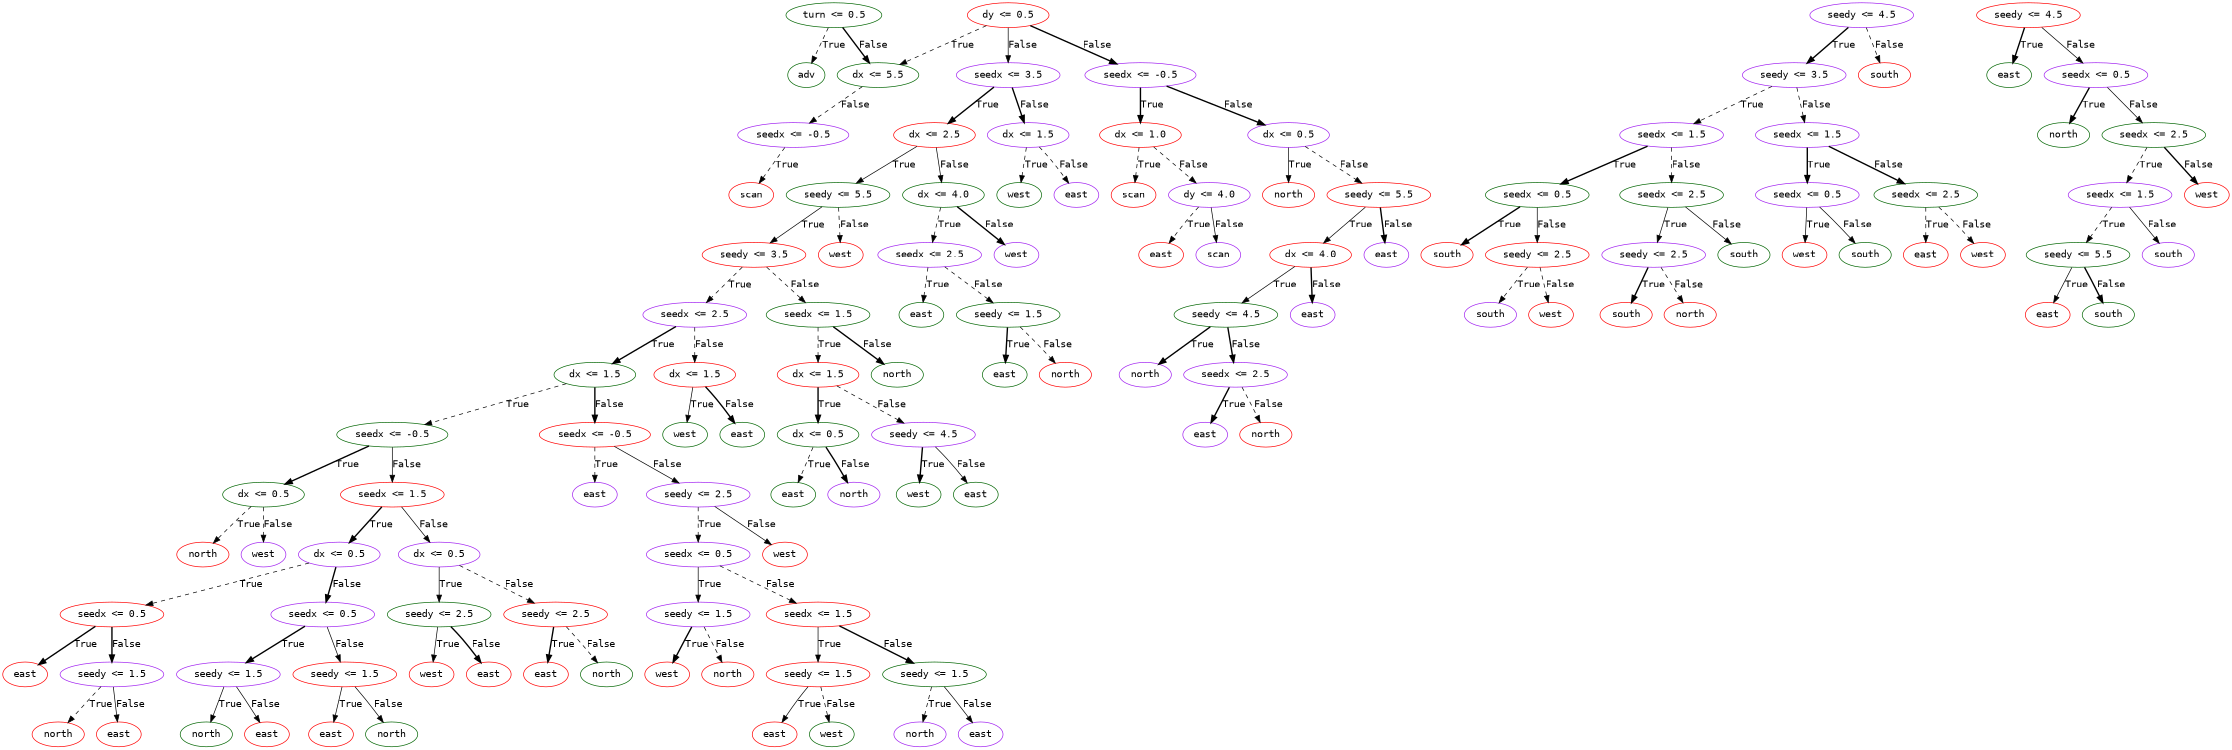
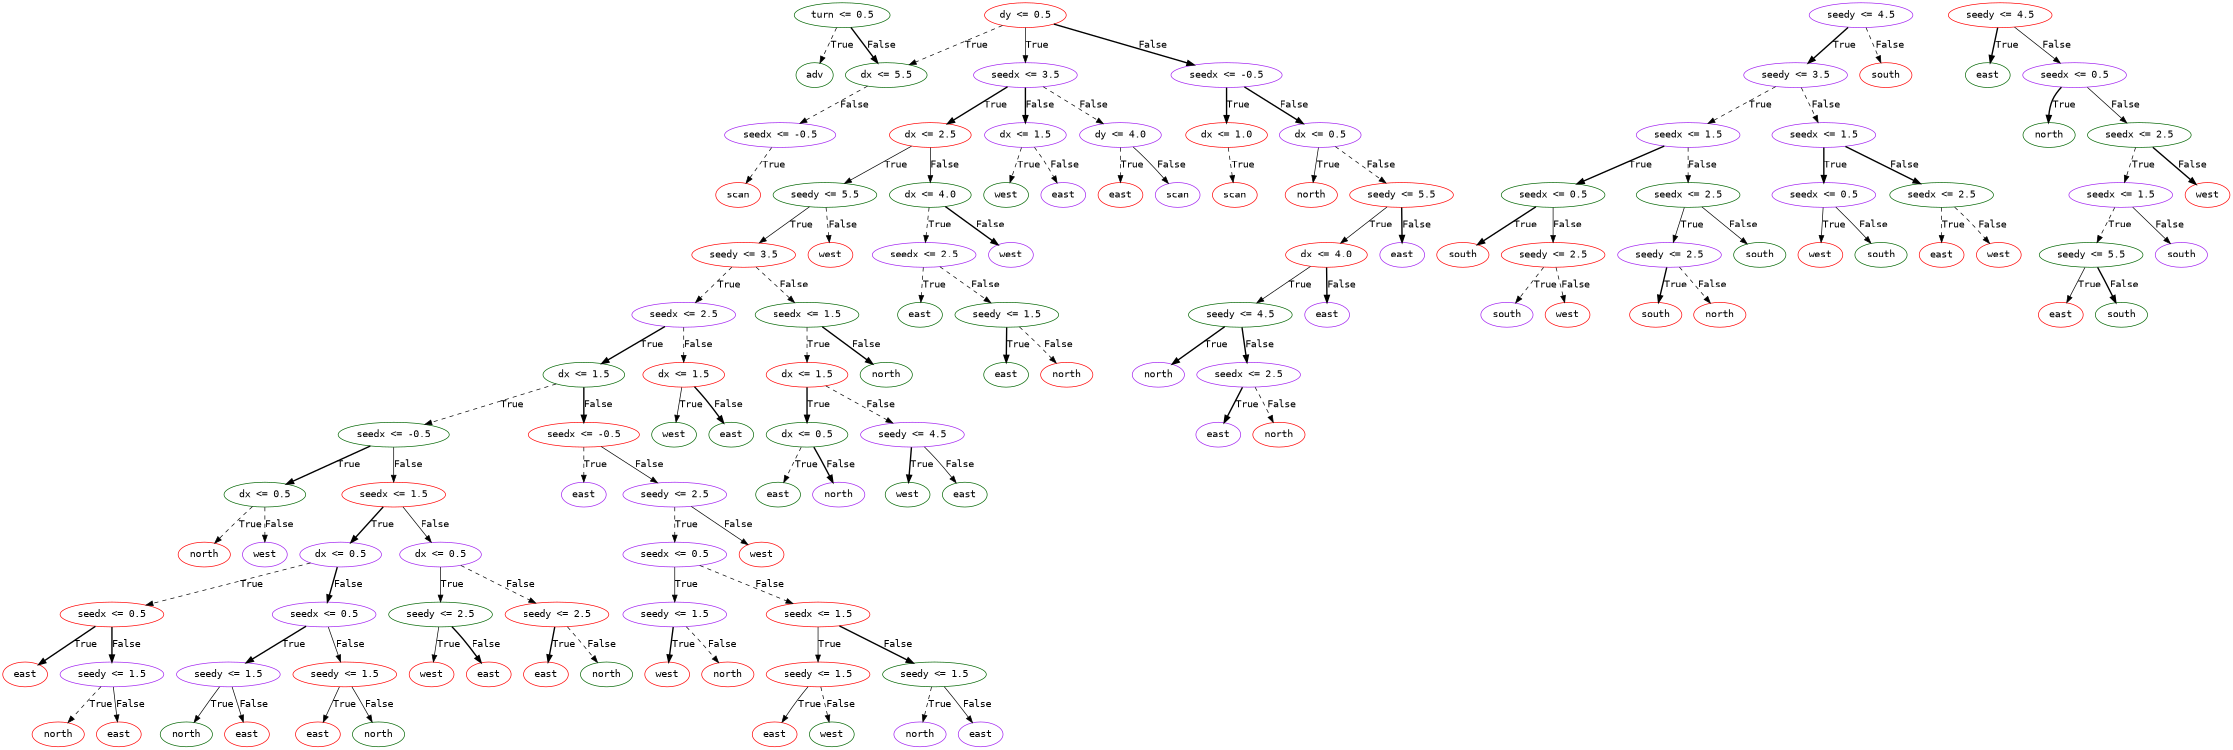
edge "dy <= 0.5" -> "seedx <= 3.5": label "False" -> "True"
edge "dx <= 1.0" -> "dy <= 4.0": now "seedx <= 3.5" -> "dy <= 4.0"
